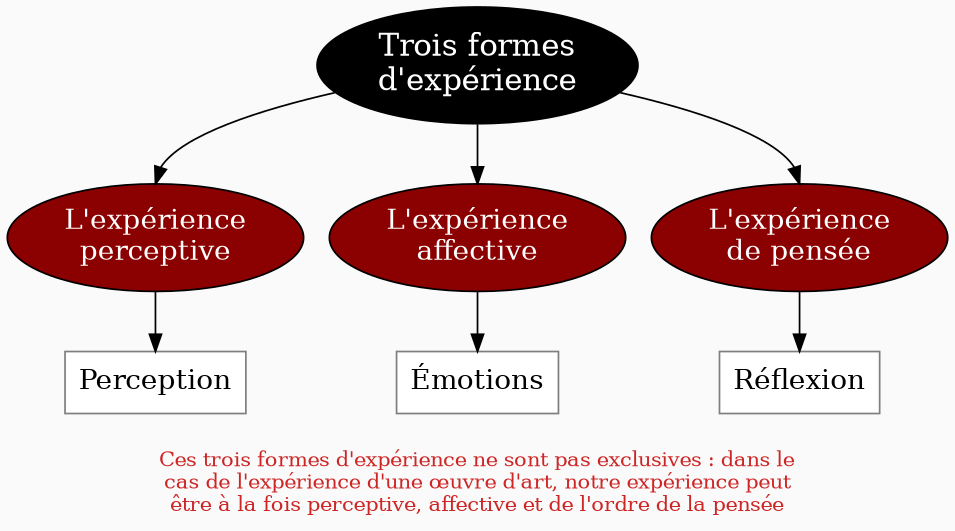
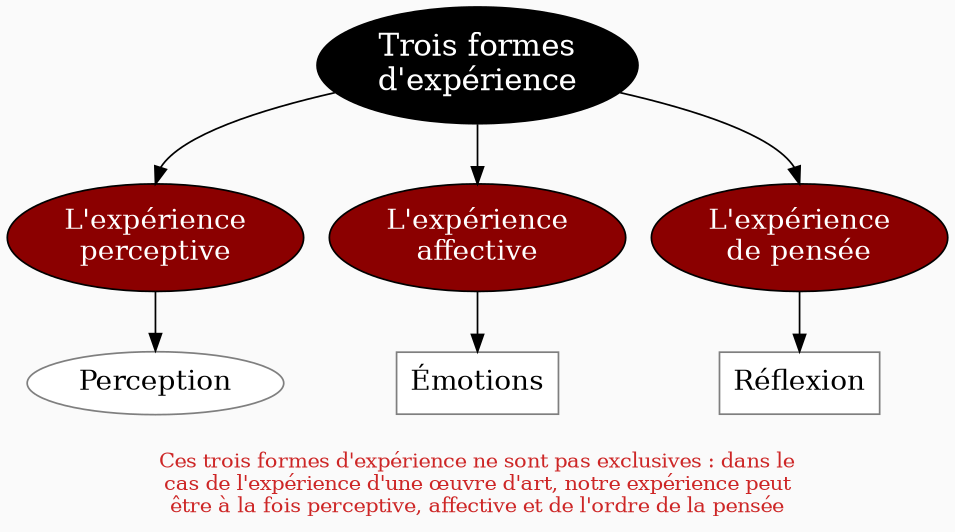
node "Perception": shape box -> ellipse
